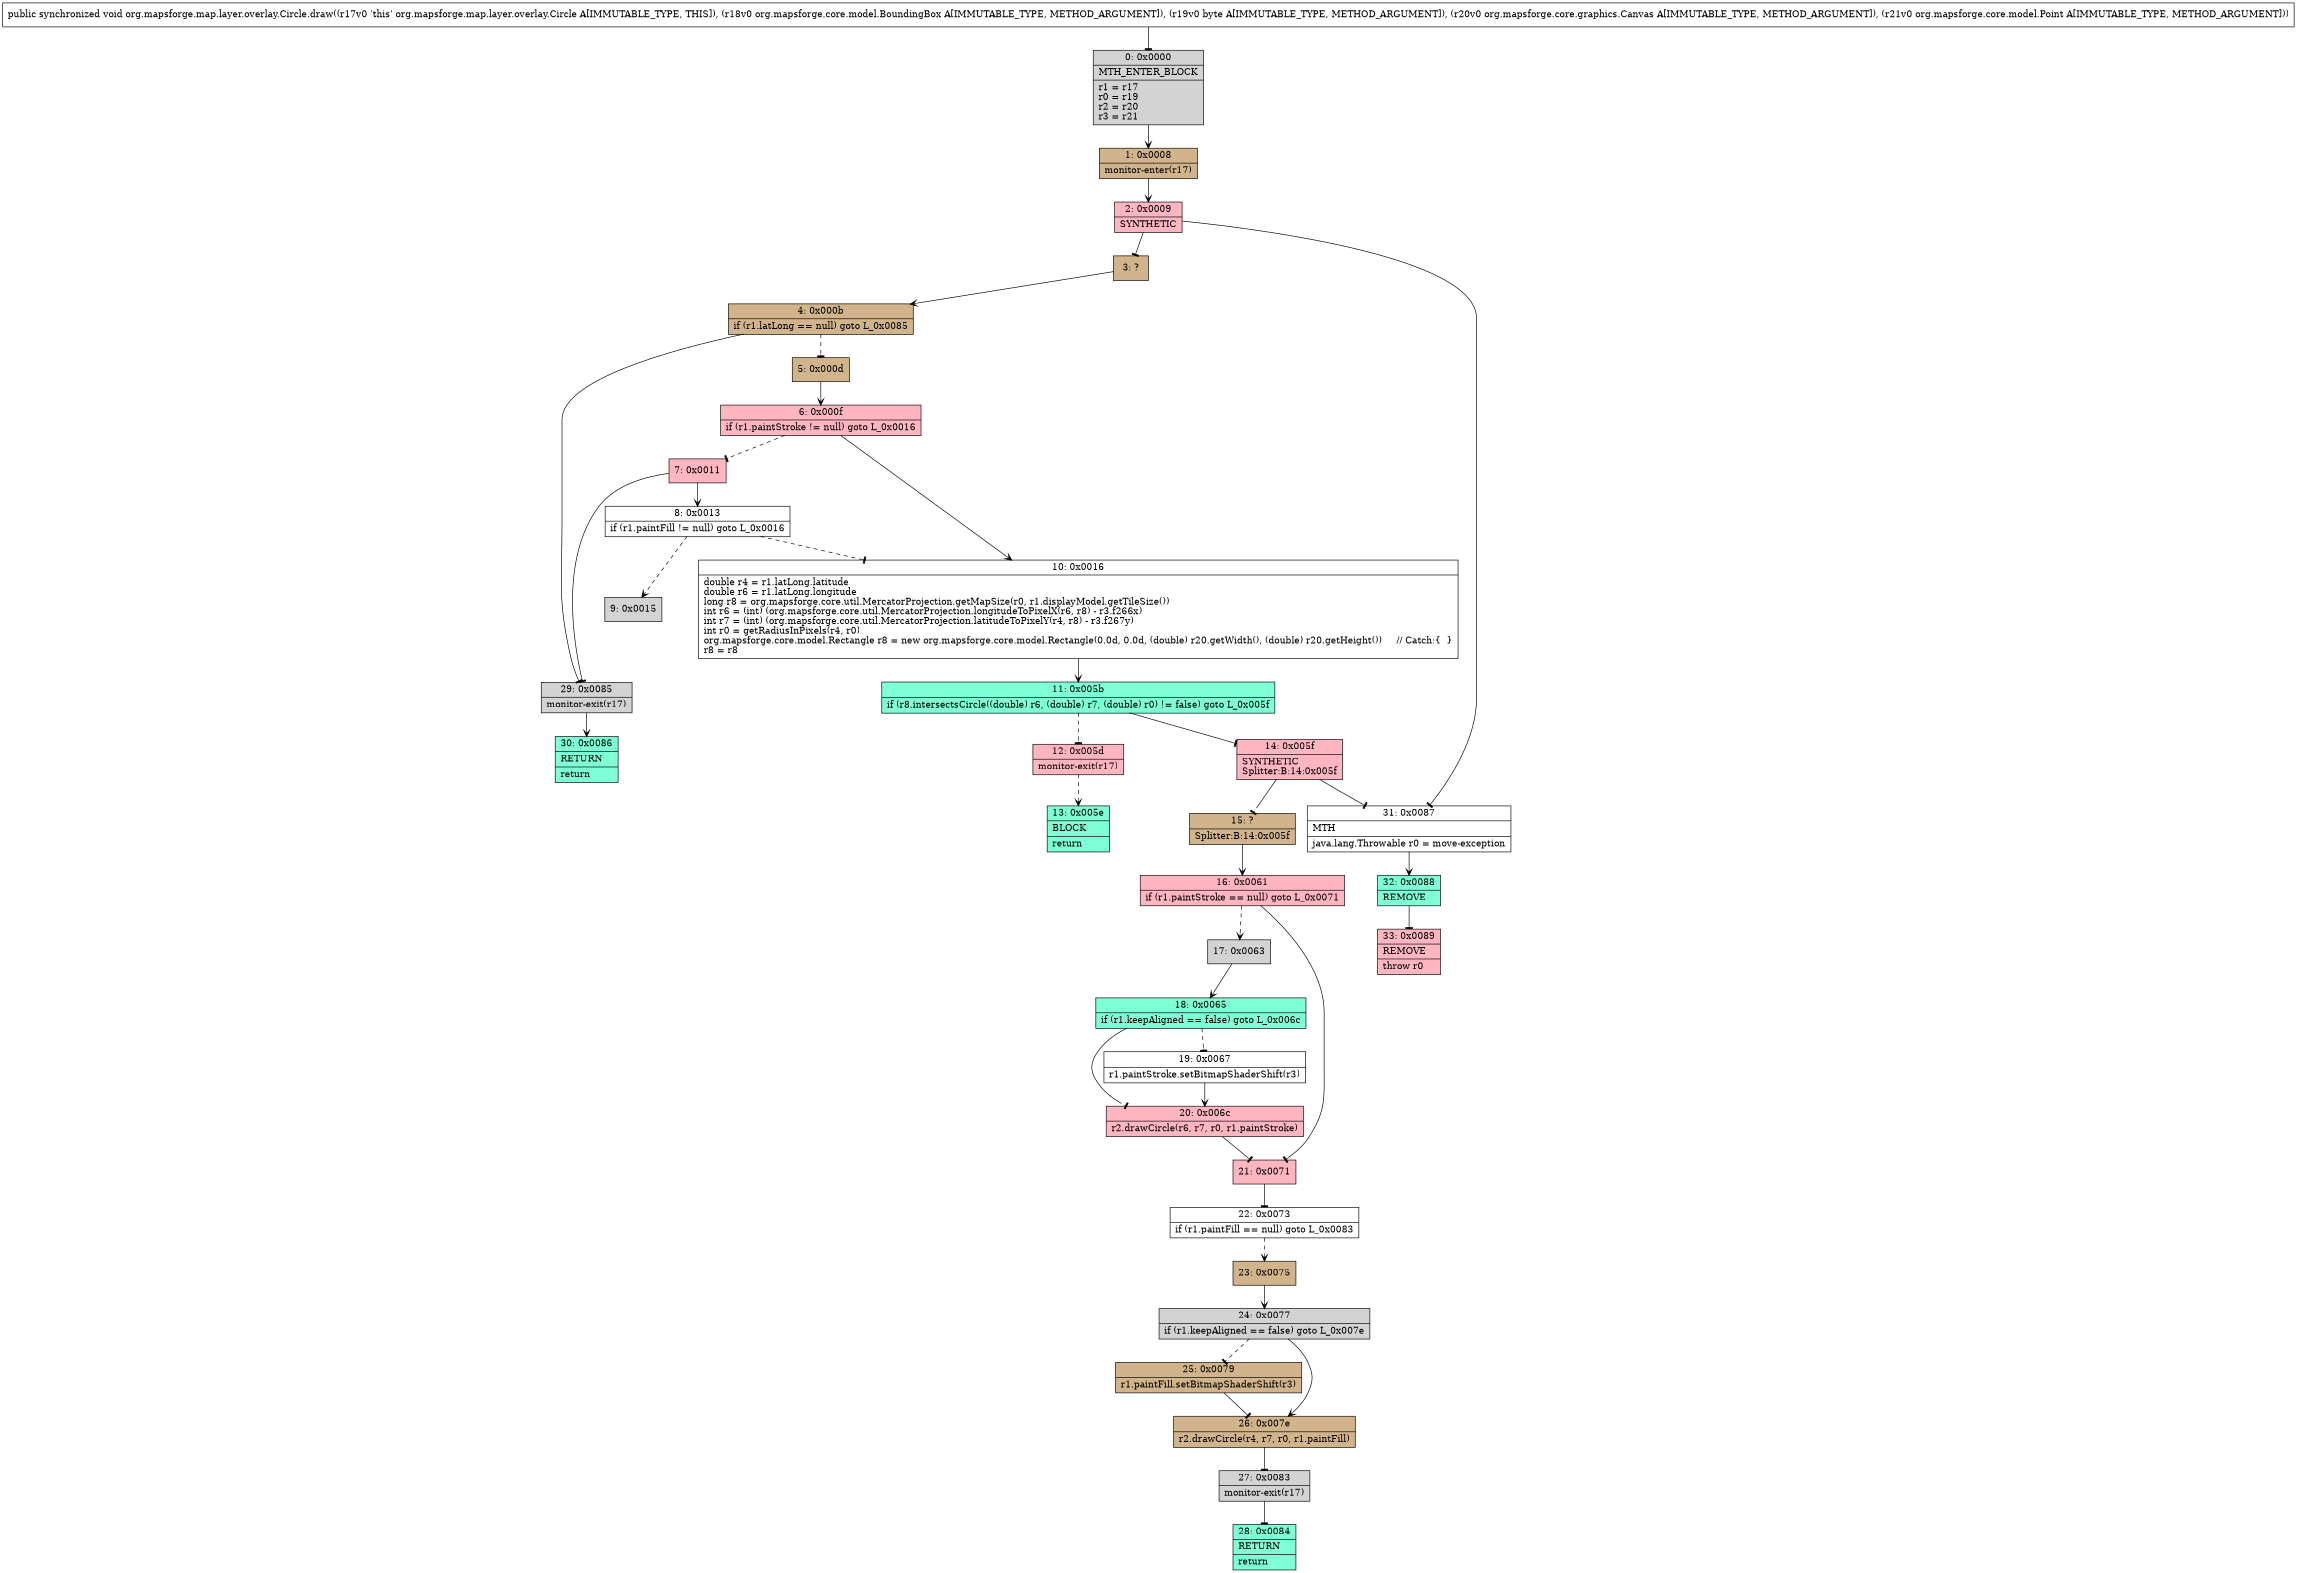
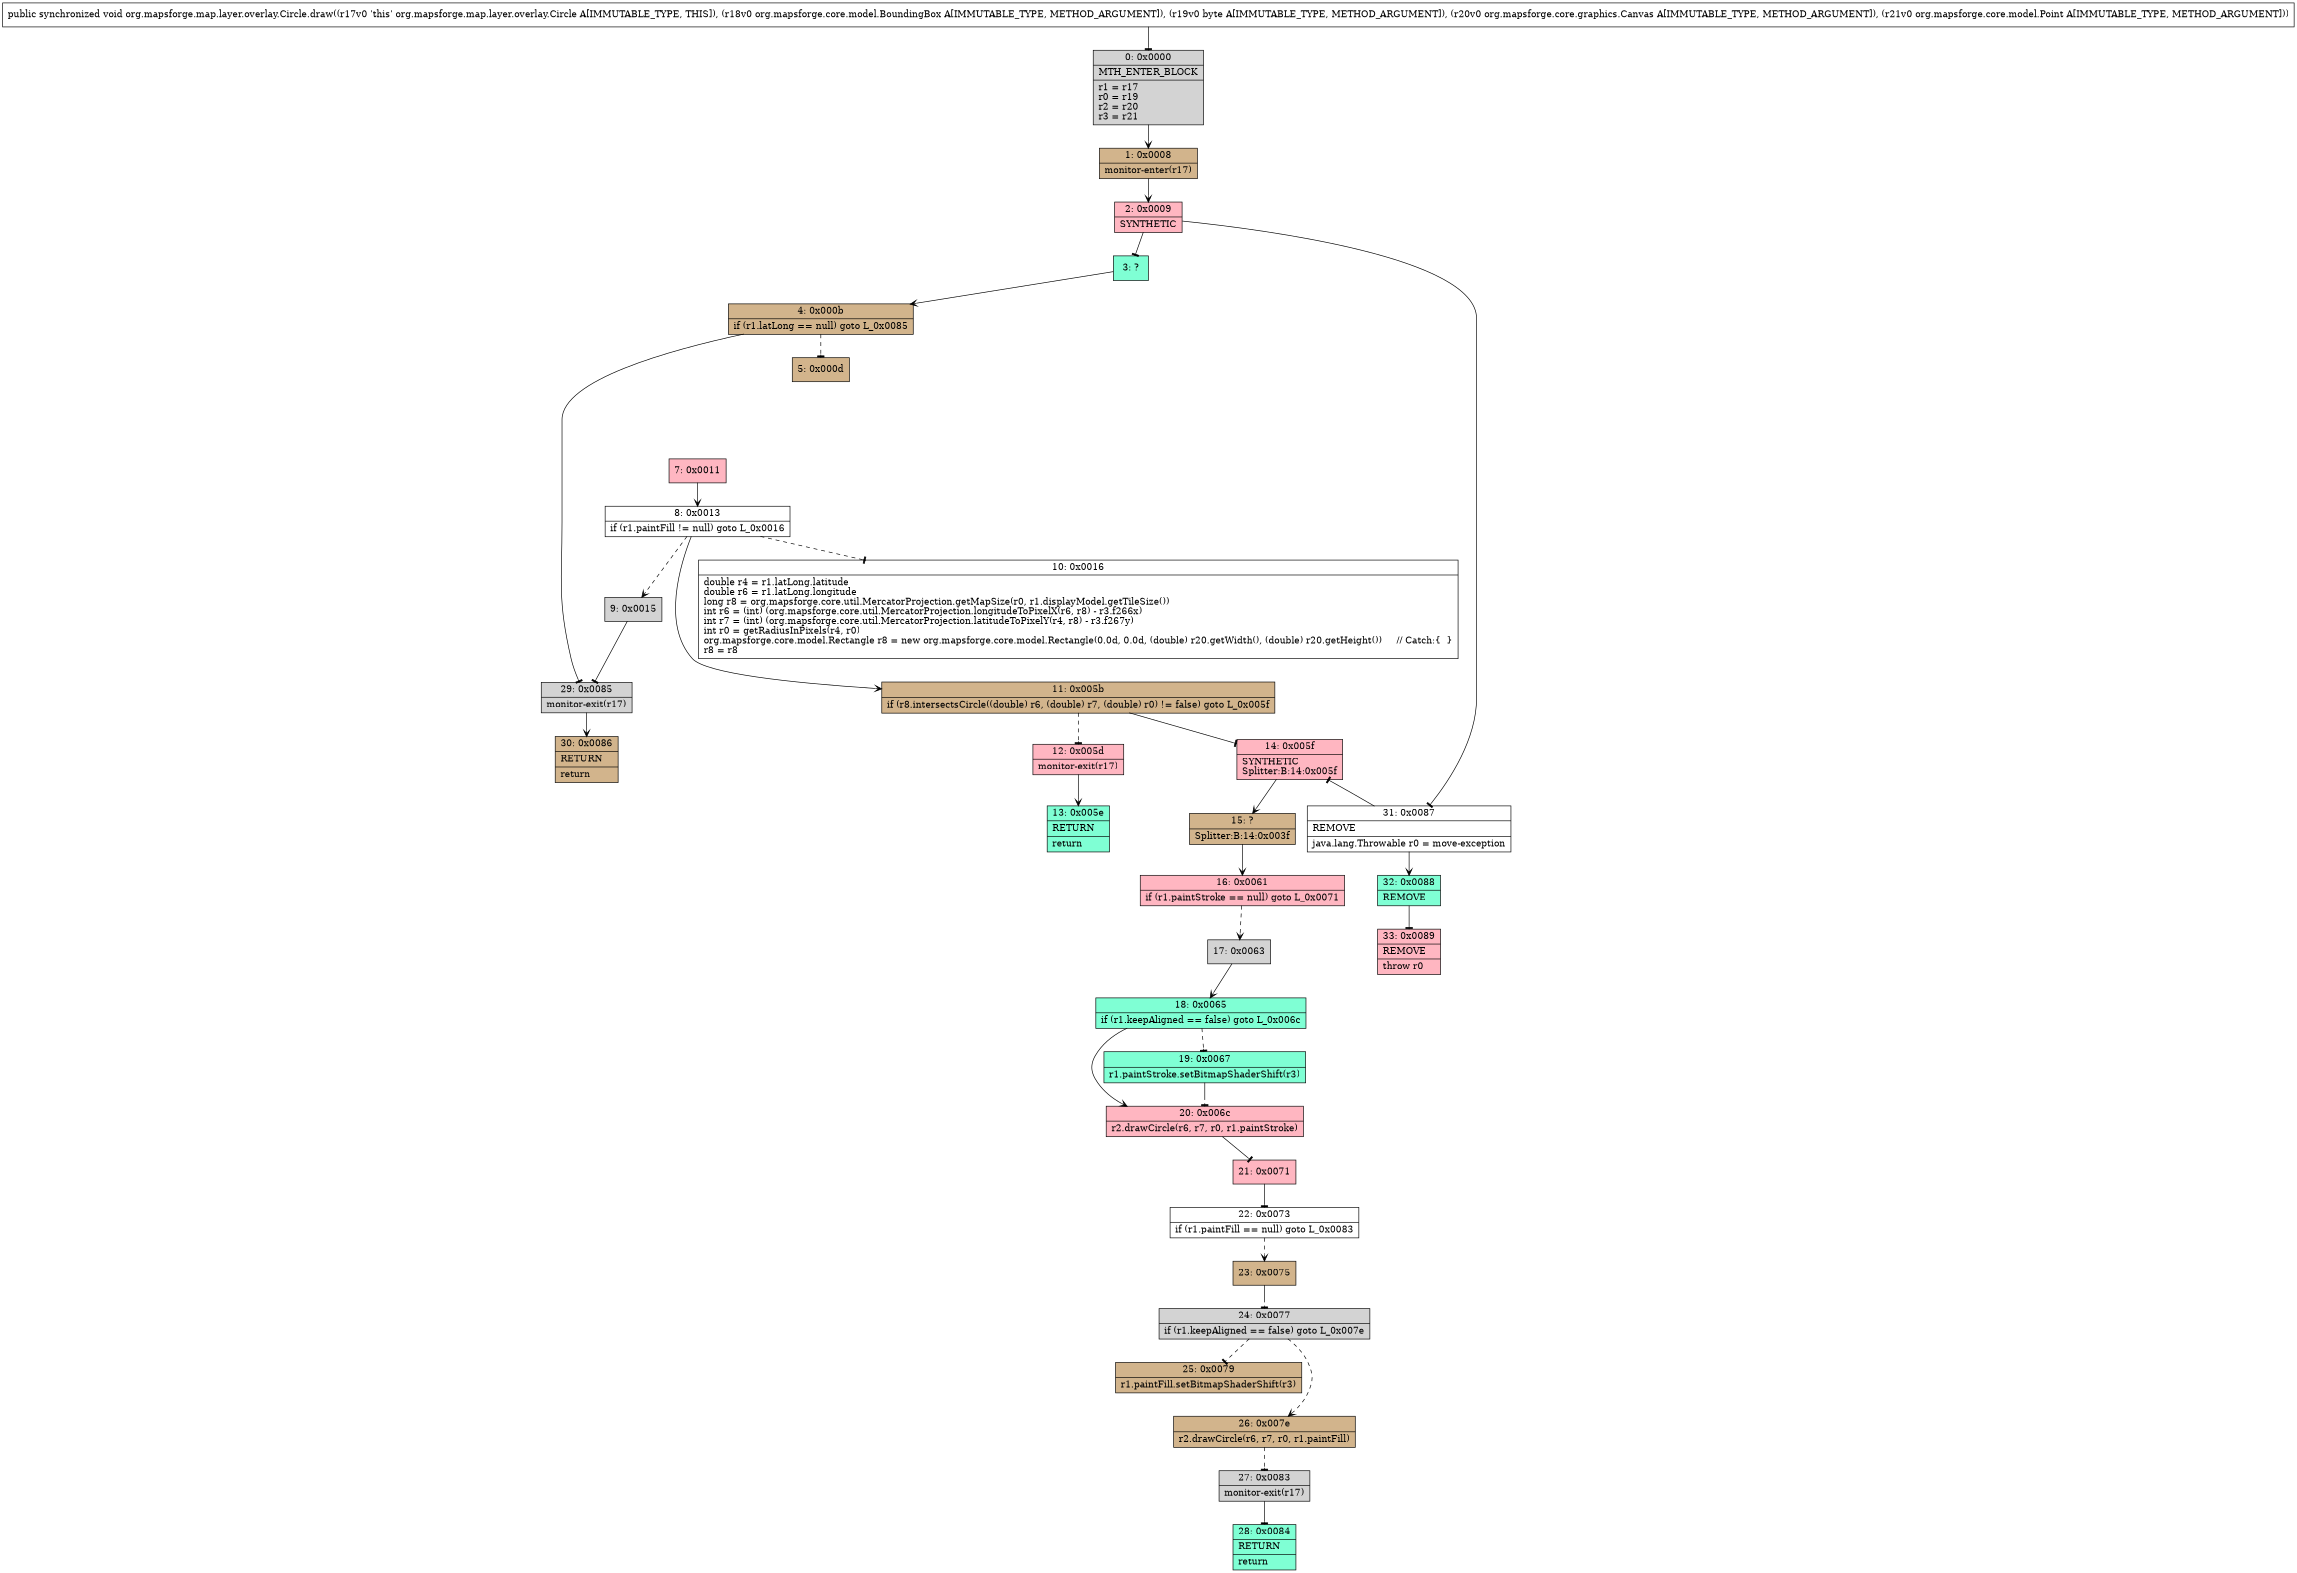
node "3: ?": fillcolor tan -> aquamarine
node "6: 0x000f": removed
edge "7: 0x0011" -> "29: 0x0085": now "9: 0x0015" -> "29: 0x0085"
edge "10: 0x0016" -> "11: 0x005b": now "8: 0x0013" -> "11: 0x005b"
node "11: 0x005b": fillcolor aquamarine -> tan
node "30: 0x0086": fillcolor aquamarine -> tan
edge "12: 0x005d" -> "13: 0x005e": style dashed -> solid
edge "14: 0x005f" -> "31: 0x0087": reversed
edge "14: 0x005f" -> "15: ?": arrowhead tee -> vee
node "13: 0x005e": text "BLOCK" -> "RETURN"
node "31: 0x0087": text "MTH" -> "REMOVE"
node "15: ?": text "Splitter:B:14:0x005f" -> "Splitter:B:14:0x003f"
edge "16: 0x0061" -> "21: 0x0071": removed
edge "18: 0x0065" -> "20: 0x006c": arrowhead tee -> vee
node "19: 0x0067": fillcolor white -> aquamarine
edge "19: 0x0067" -> "20: 0x006c": arrowhead vee -> tee
edge "23: 0x0075" -> "24: 0x0077": arrowhead vee -> tee
edge "24: 0x0077" -> "26: 0x007e": style solid -> dashed
edge "25: 0x0079" -> "26: 0x007e": removed
node "26: 0x007e": text "r2.drawCircle(r4, r7, r0, r1.paintFill)" -> "r2.drawCircle(r6, r7, r0, r1.paintFill)"
edge "26: 0x007e" -> "27: 0x0083": style solid -> dashed
